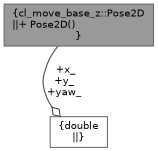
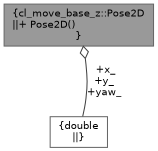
edge "{cl_move_base_z::Pose2D ||+ Pose2D() }" -> "{double ||}": reversed
